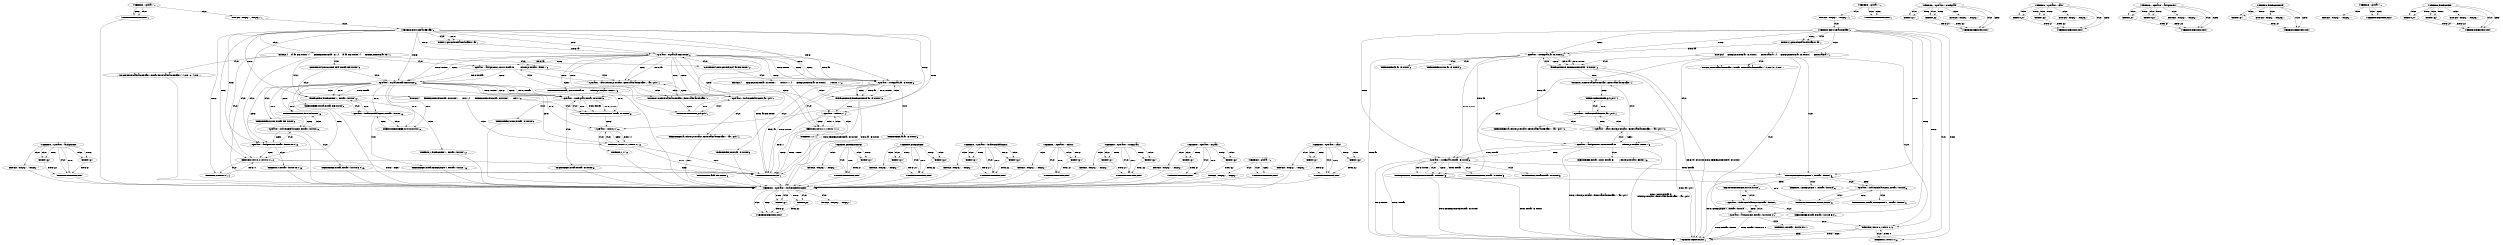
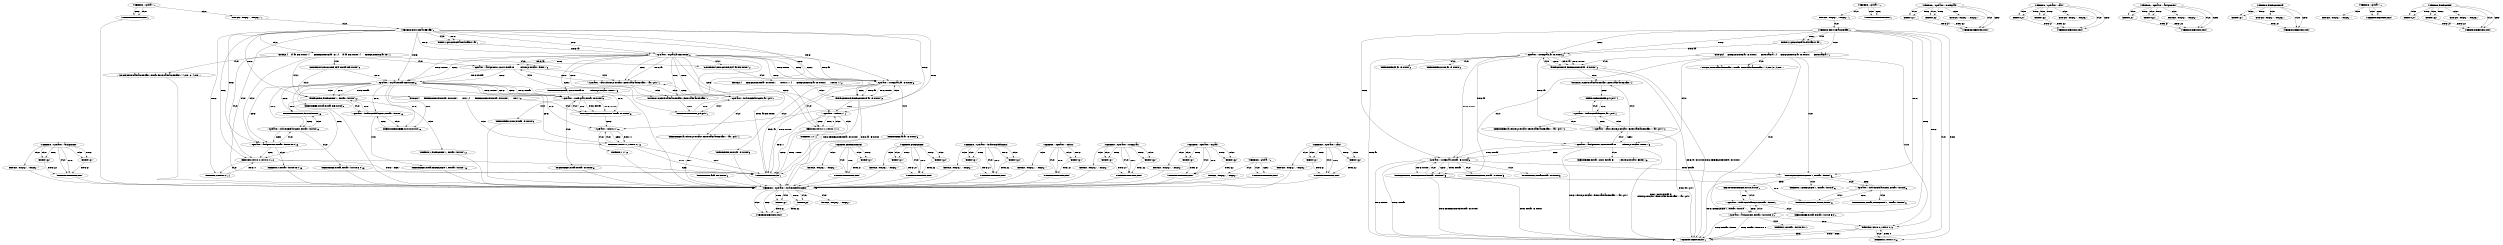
edge "(CONTROL_STRUCTURE,IF,if (fb == NULL))" -> "(<operator>.equals,fb == NULL)": reversed
edge "(CONTROL_STRUCTURE,IF,if (ext_fb == NULL))" -> "(<operator>.equals,ext_fb == NULL)": label "AST: " -> "CDG: "
node "(IDENTIFIER,NULL,ext_fb == NULL)": removed
